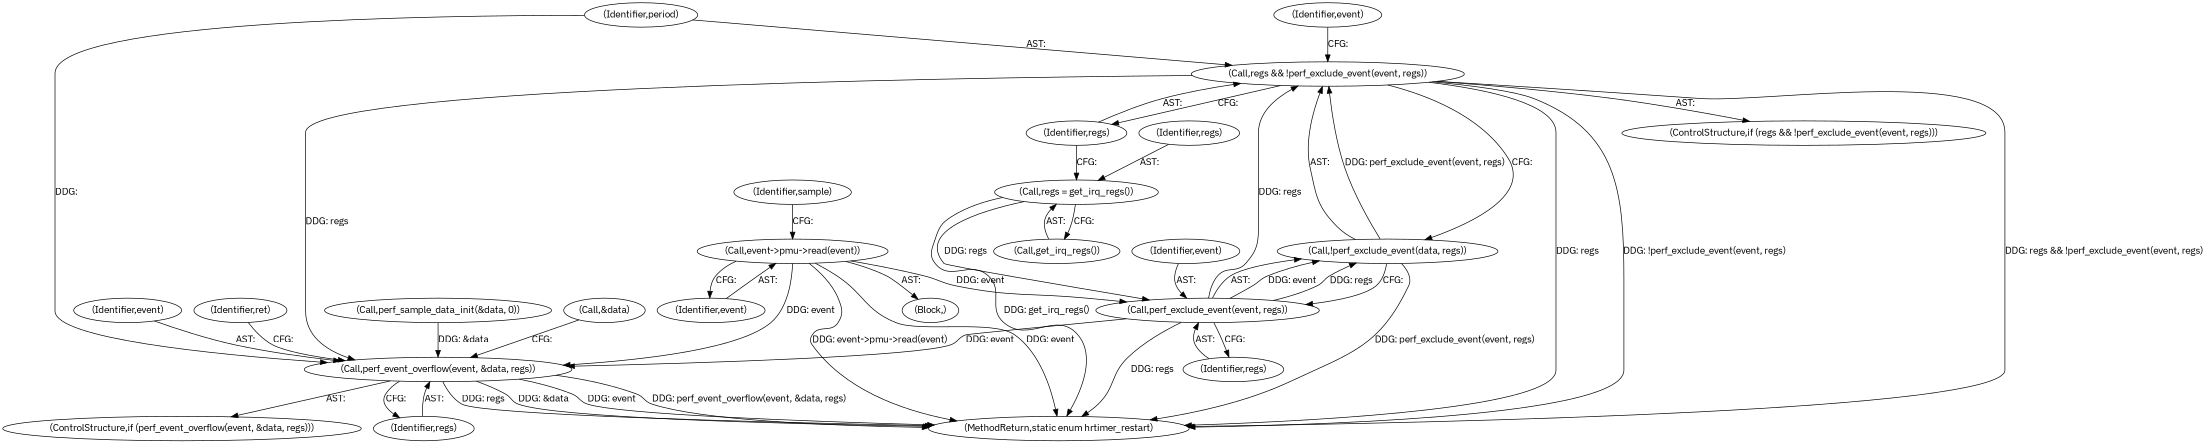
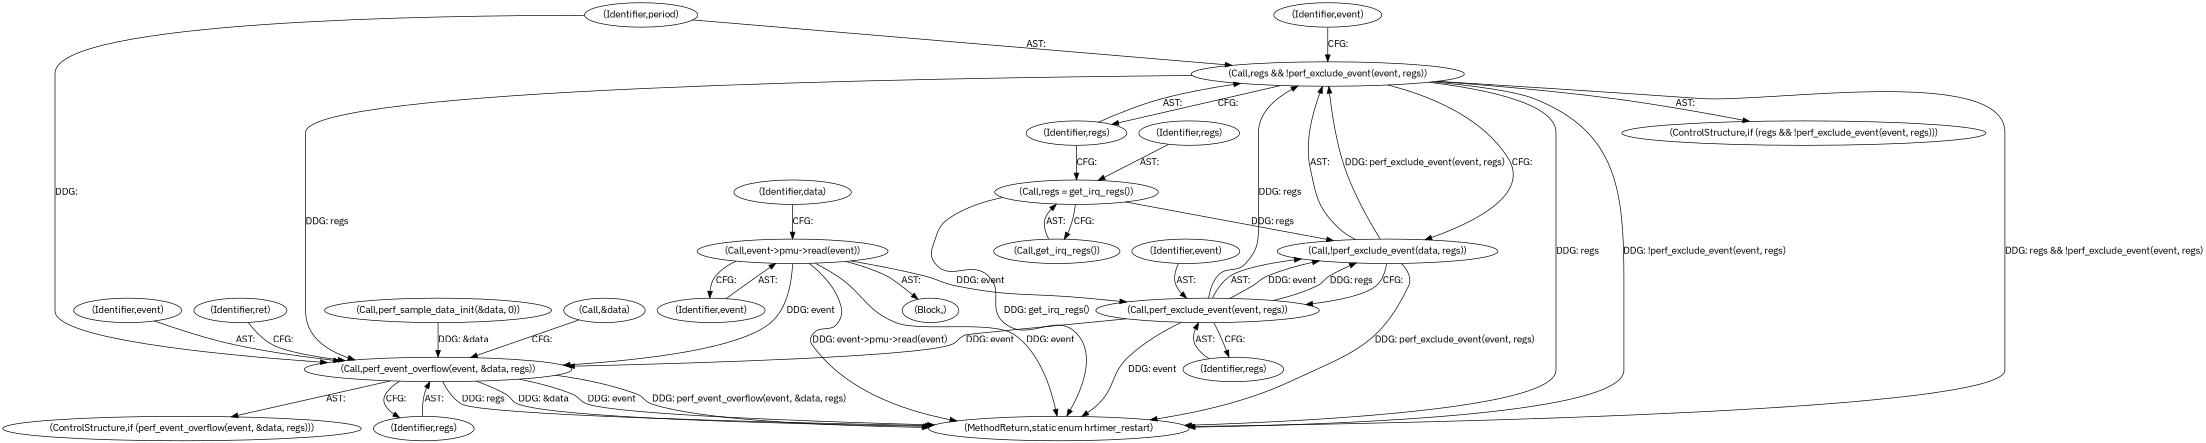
node "(Identifier,sample)": label "(Identifier,sample)" -> "(Identifier,data)"
edge "(Call,regs = get_irq_regs())" -> "(Call,perf_exclude_event(event, regs))": now "(Call,regs = get_irq_regs())" -> "(Call,!perf_exclude_event(data, regs))"
edge "(Call,perf_exclude_event(event, regs))" -> "(MethodReturn,static enum hrtimer_restart)": label "DDG: regs" -> "DDG: event"
